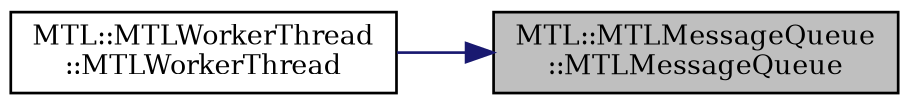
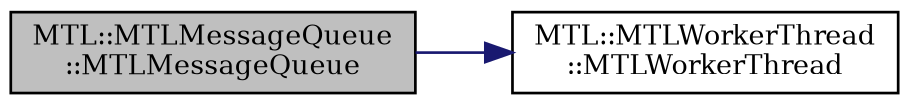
edge "MTL::MTLWorkerThread ::MTLWorkerThread" -> "MTL::MTLMessageQueue ::MTLMessageQueue": reversed
